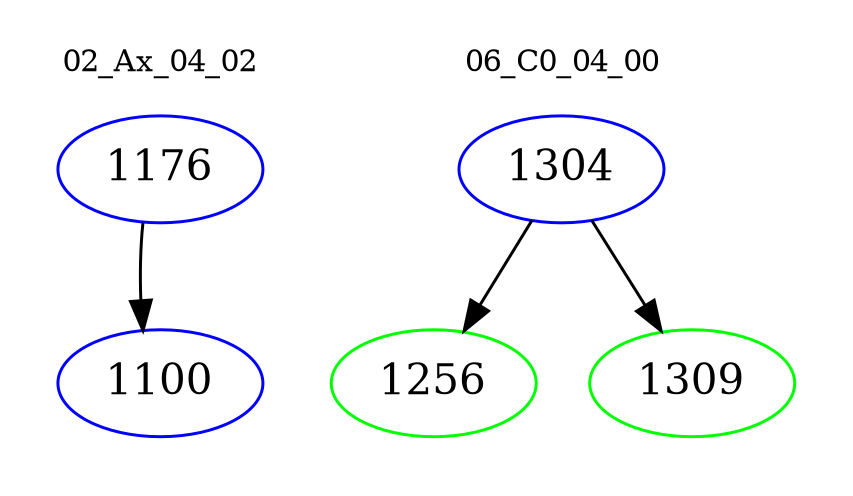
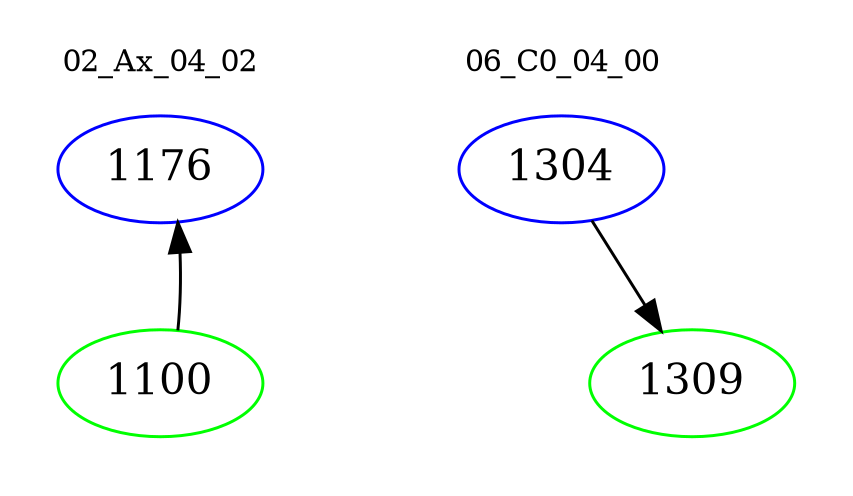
edge "1176" -> "1100": reversed
node "1100": color blue -> green
node "1256": removed
